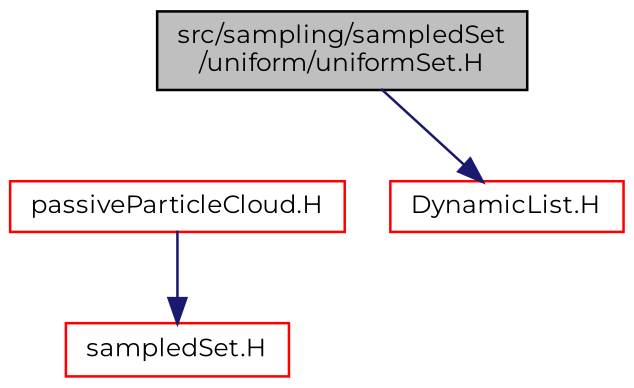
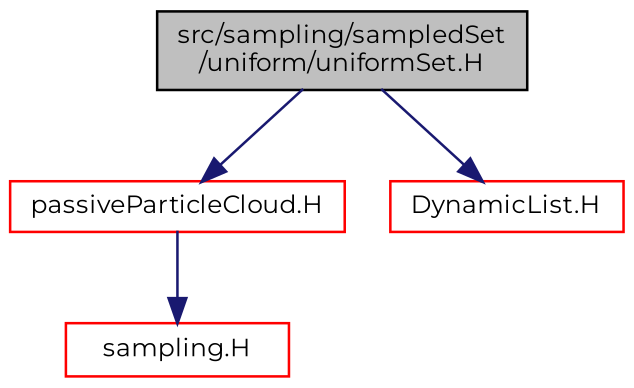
edge "src/sampling/sampledSet /uniform/uniformSet.H" -> "passiveParticleCloud.H": added
node "sampledSet.H": label "sampledSet.H" -> "sampling.H"
